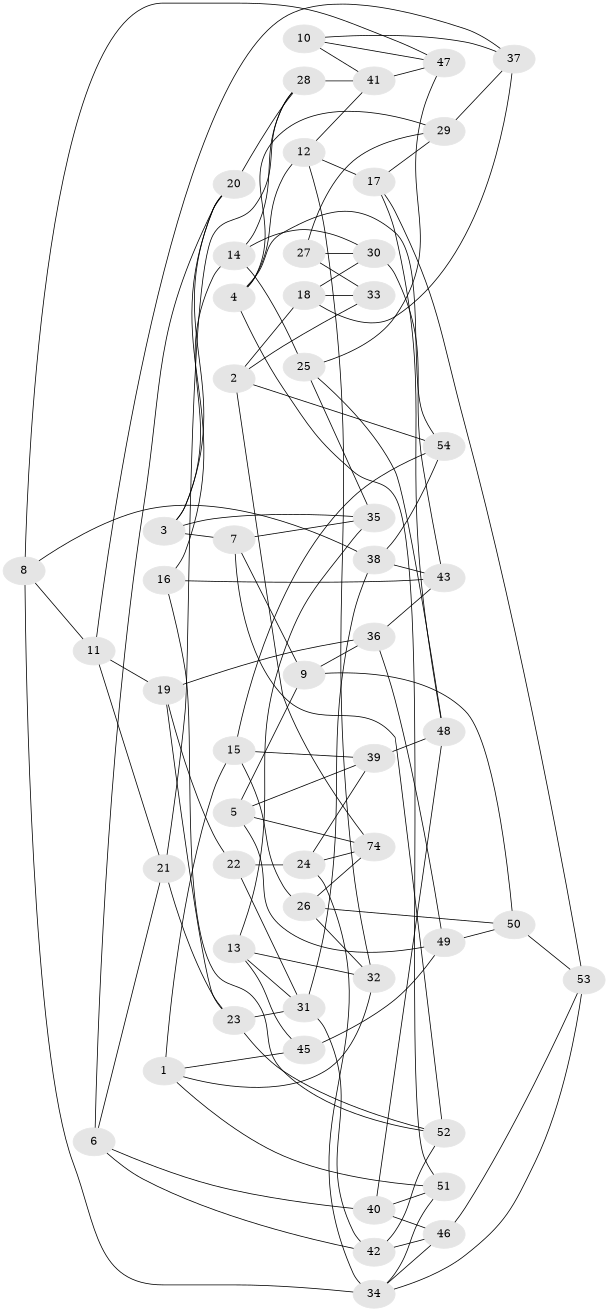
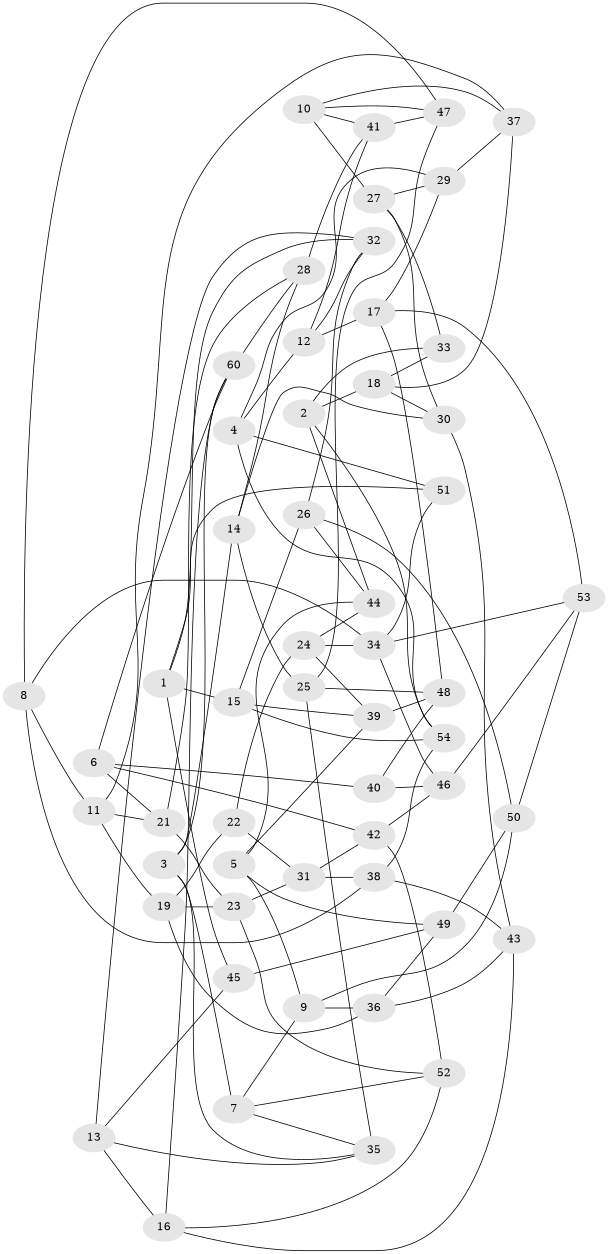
edge "10" -- "27": added
node "20": label "20" -> "60"
node "74": label "74" -> "44"
edge "13" -- "31": now "13" -- "16"
edge "51" -- "40": removed
